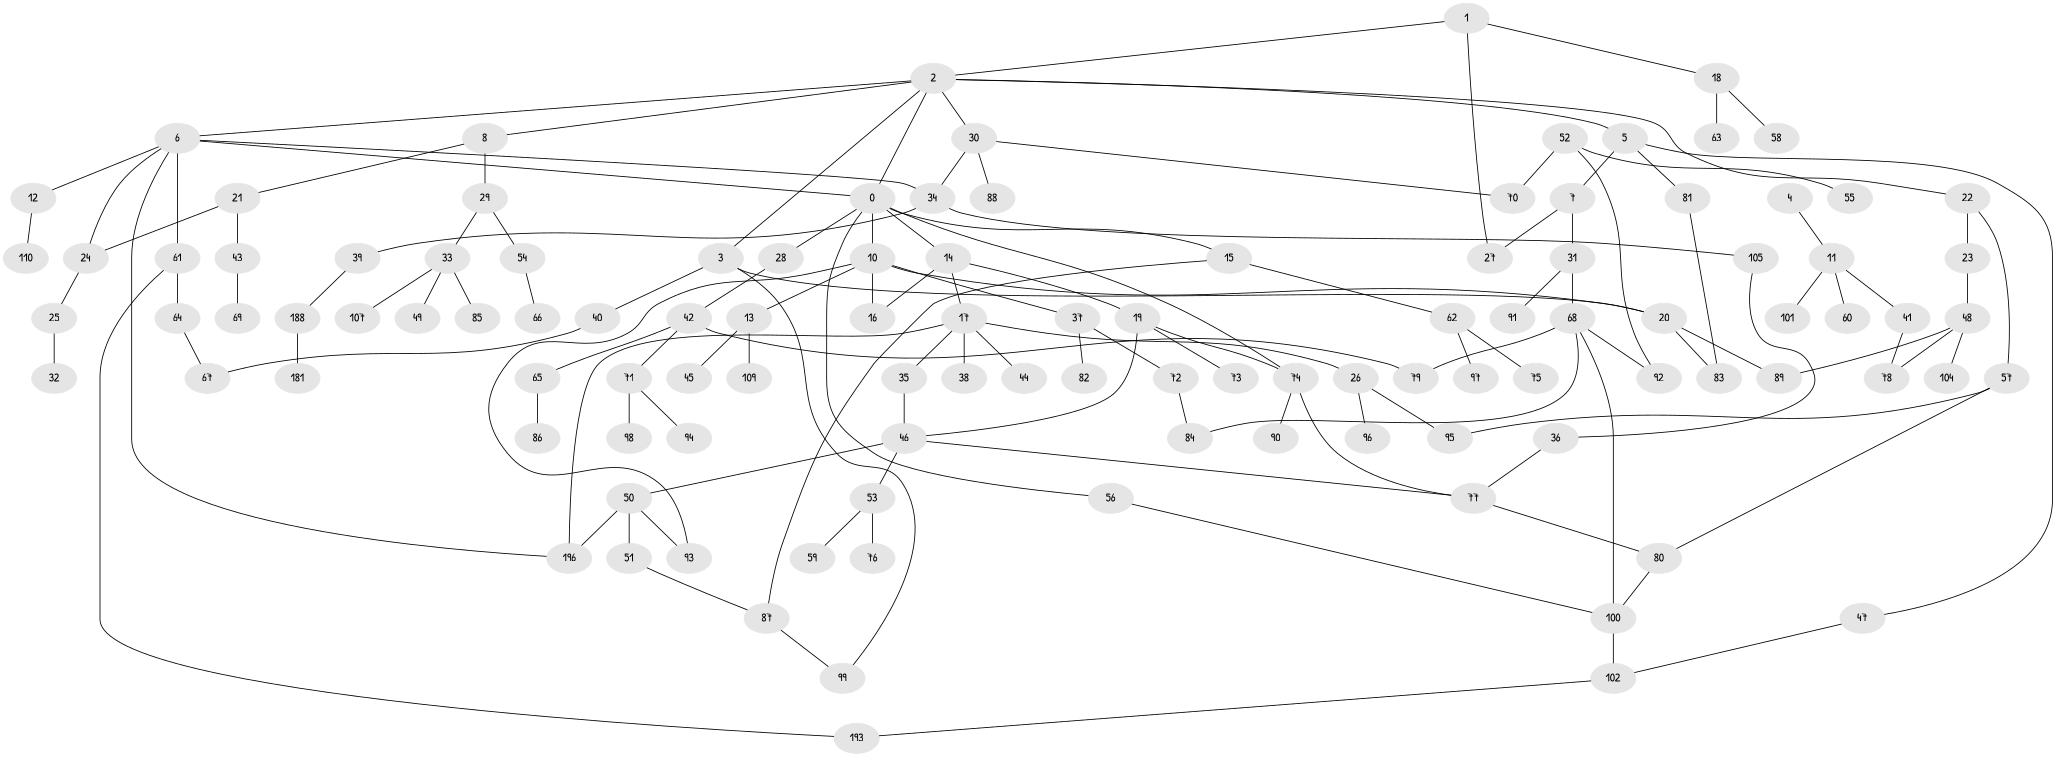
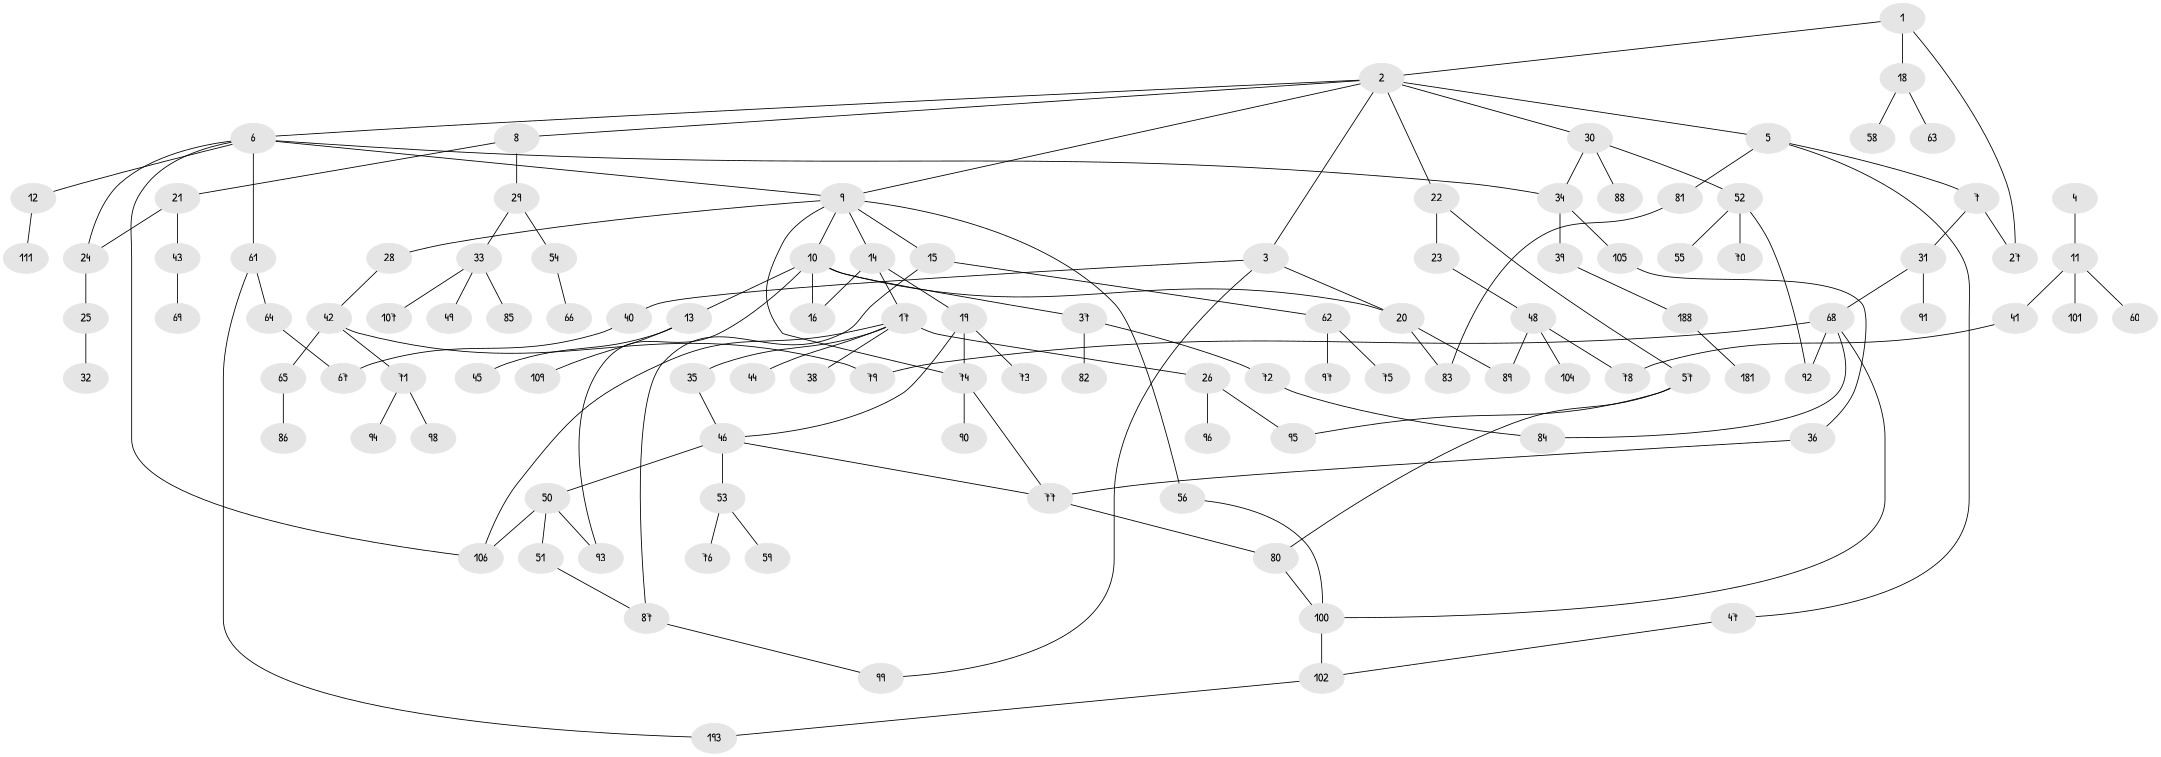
edge "30" -- "70": now "30" -- "52"
node "0": label "0" -> "9"
node "110": label "110" -> "111"
node "196": label "196" -> "106"
